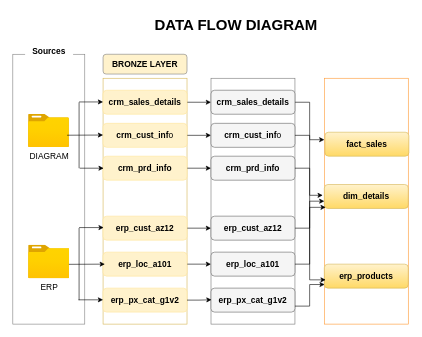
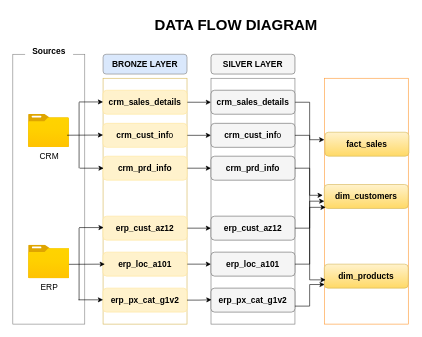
node "BRONZE LAYER": fillcolor #fff2cc -> #dae8fc
node "SILVER LAYER": added
node "DIAGRAM": label "DIAGRAM" -> "CRM"
node "dim_details": label "dim_details" -> "dim_customers"
node "erp_products": label "erp_products" -> "dim_products"
